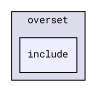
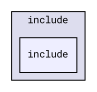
cluster "overset": label "overset" -> "include"
